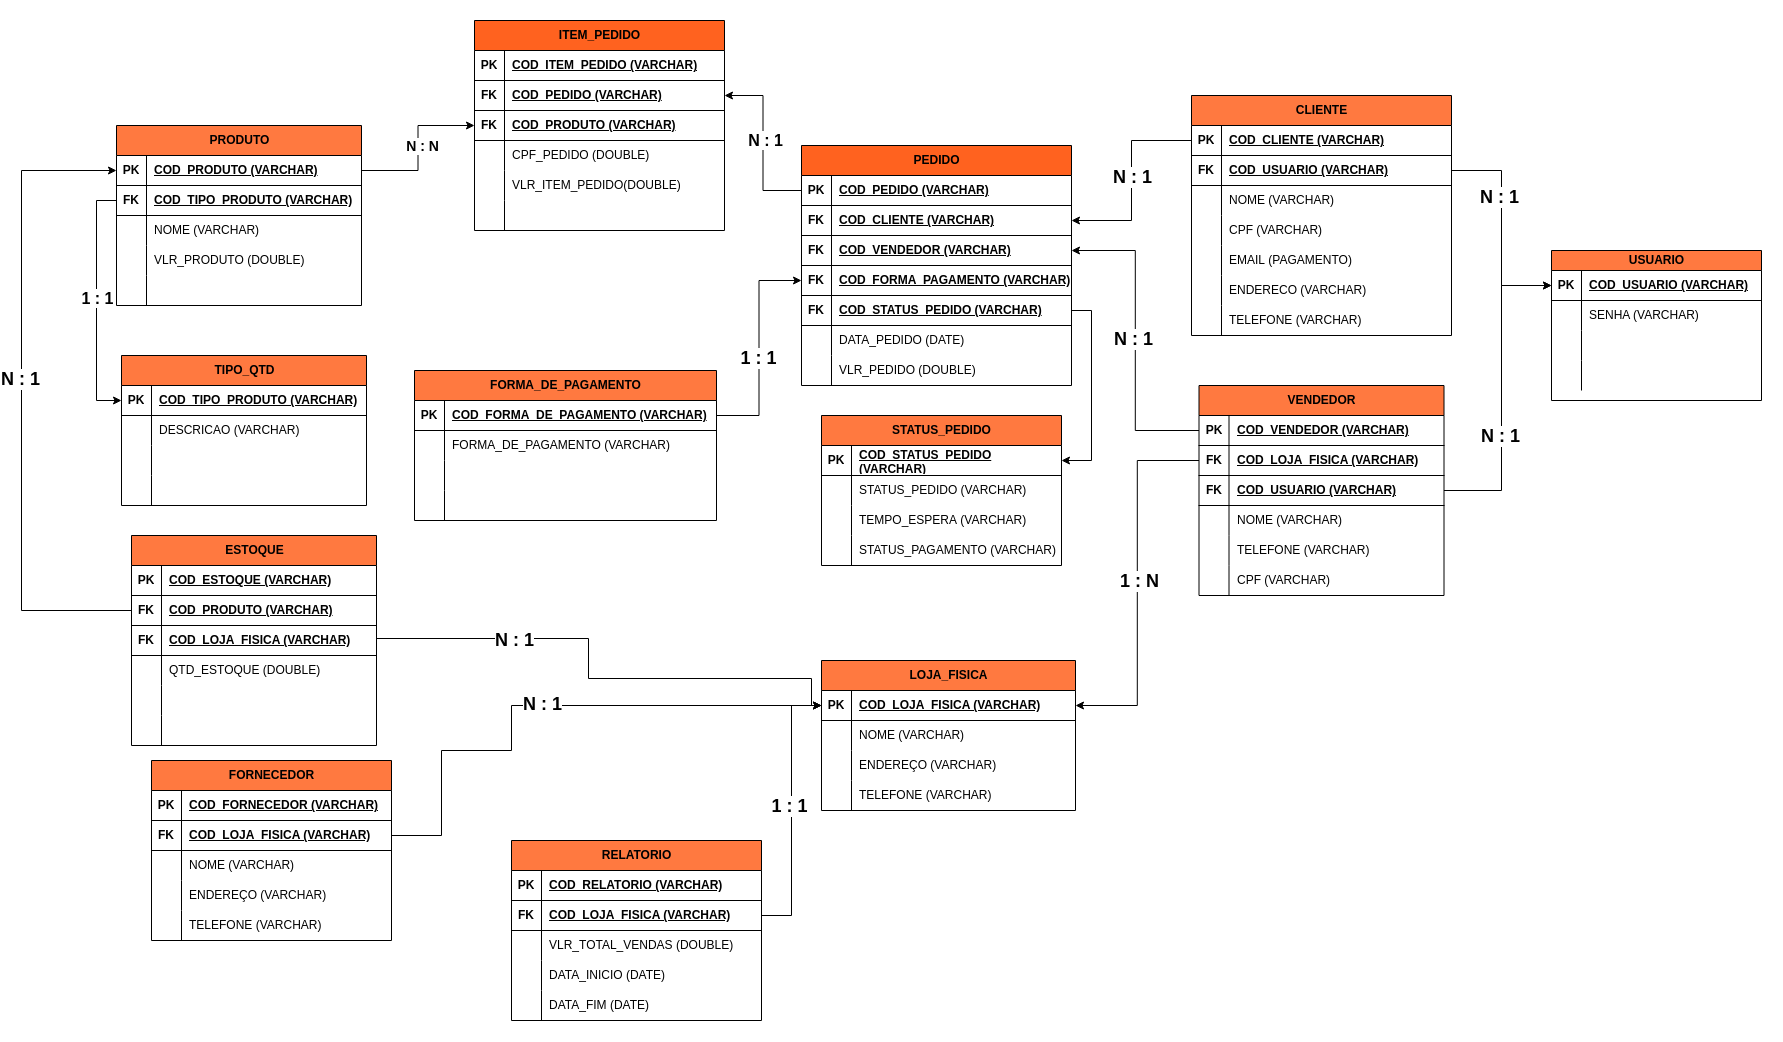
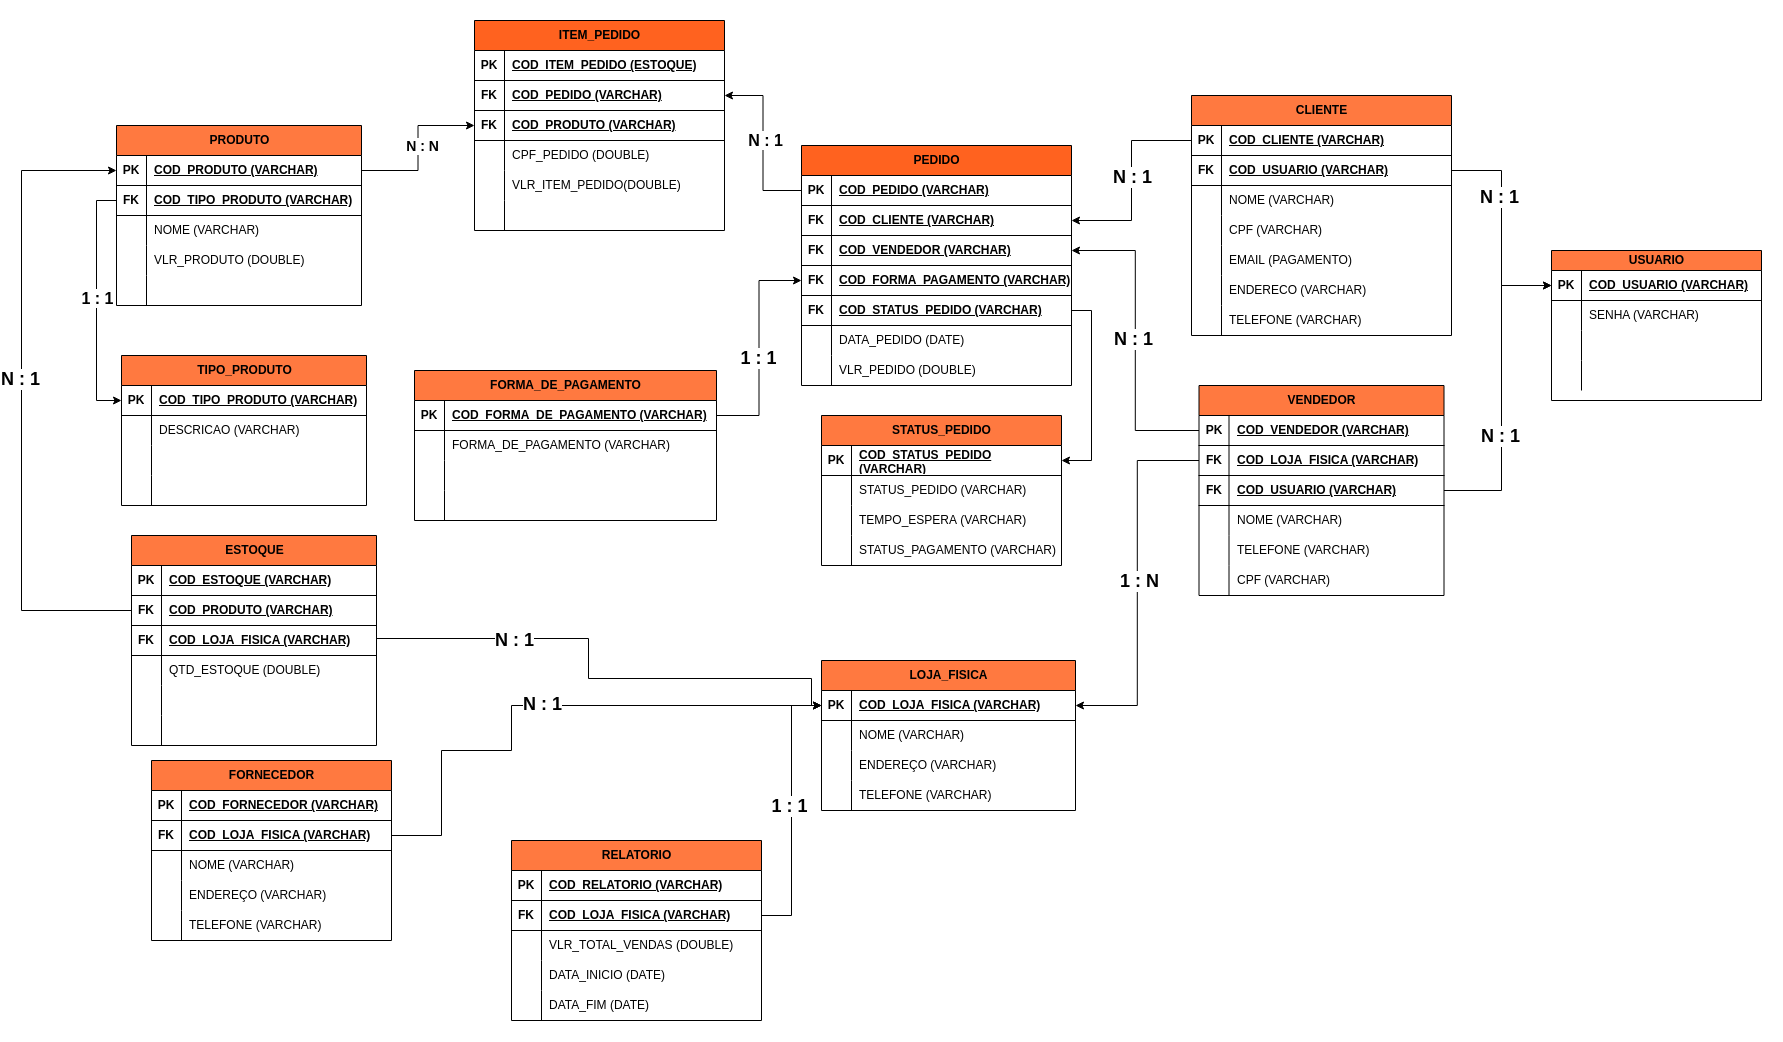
node "COD_ITEM_PEDIDO (VARCHAR)": label "COD_ITEM_PEDIDO (VARCHAR)" -> "COD_ITEM_PEDIDO (ESTOQUE)"
node "TIPO_QTD": label "TIPO_QTD" -> "TIPO_PRODUTO"
